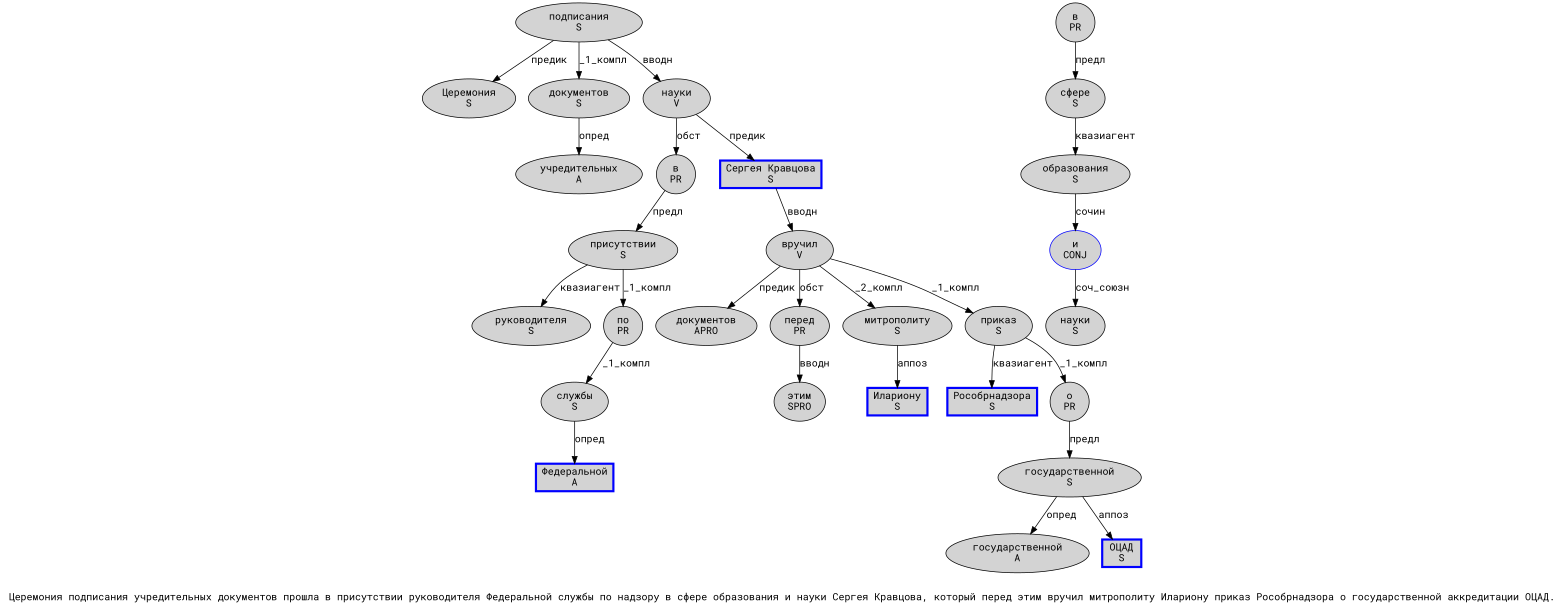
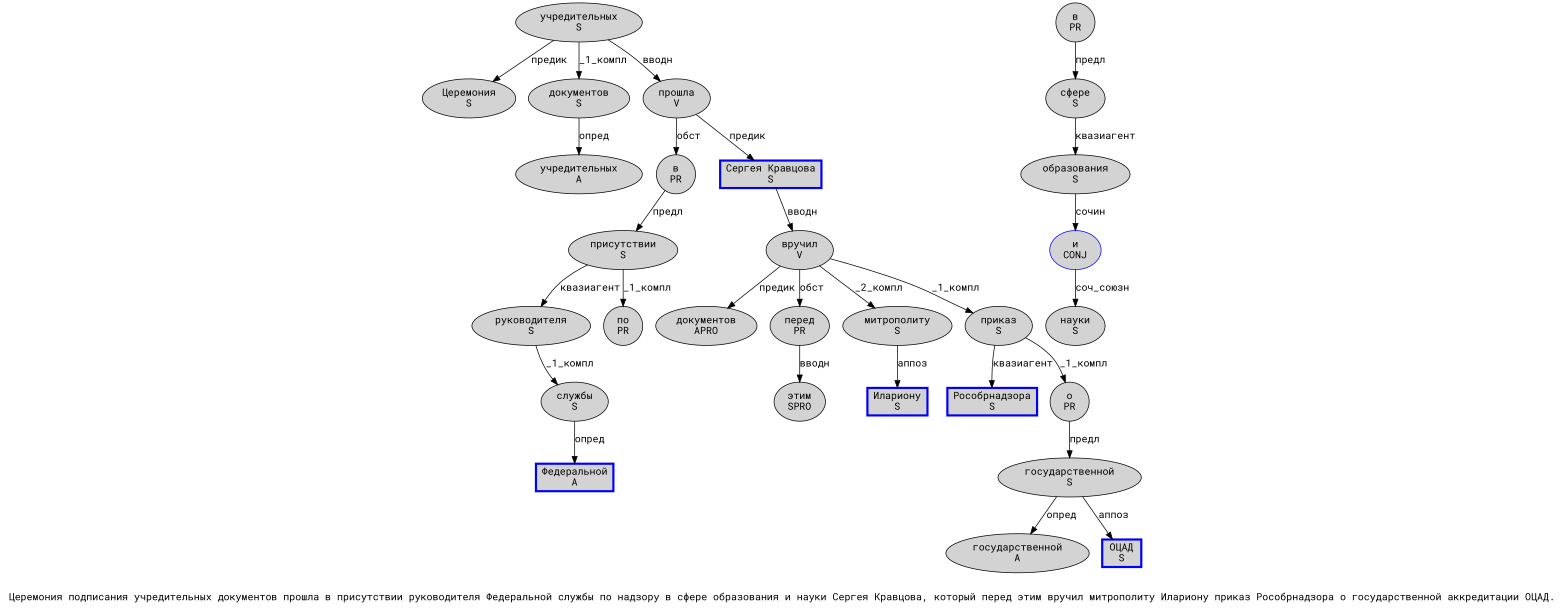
node "подписания S": label "подписания S" -> "учредительных S"
node "науки V": label "науки V" -> "прошла V"
edge "по PR" -> "службы S": now "руководителя S" -> "службы S"
